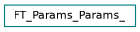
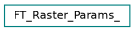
node "FT_Params_Params_": label "FT_Params_Params_" -> "FT_Raster_Params_"
